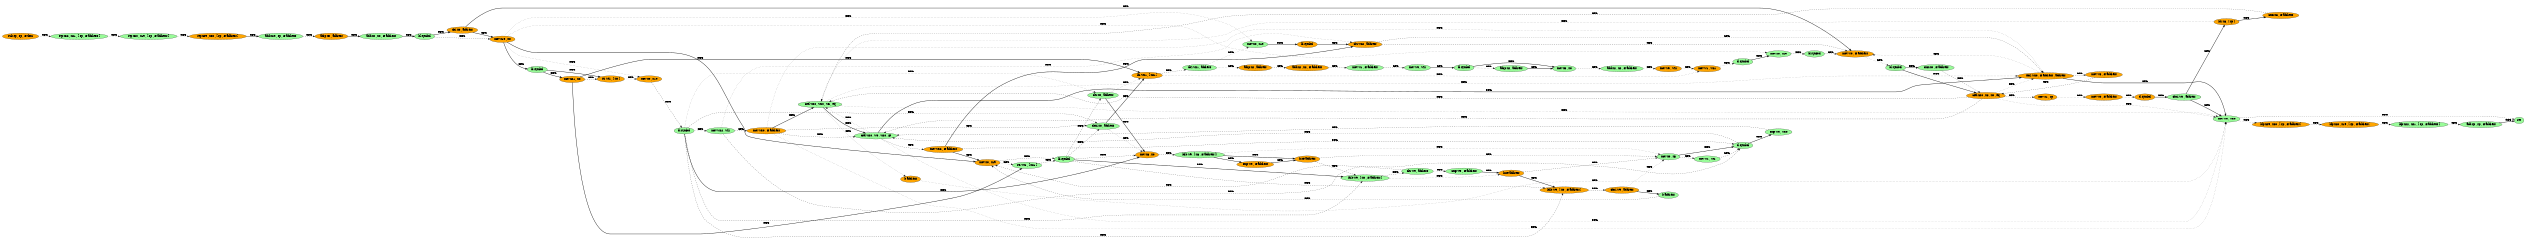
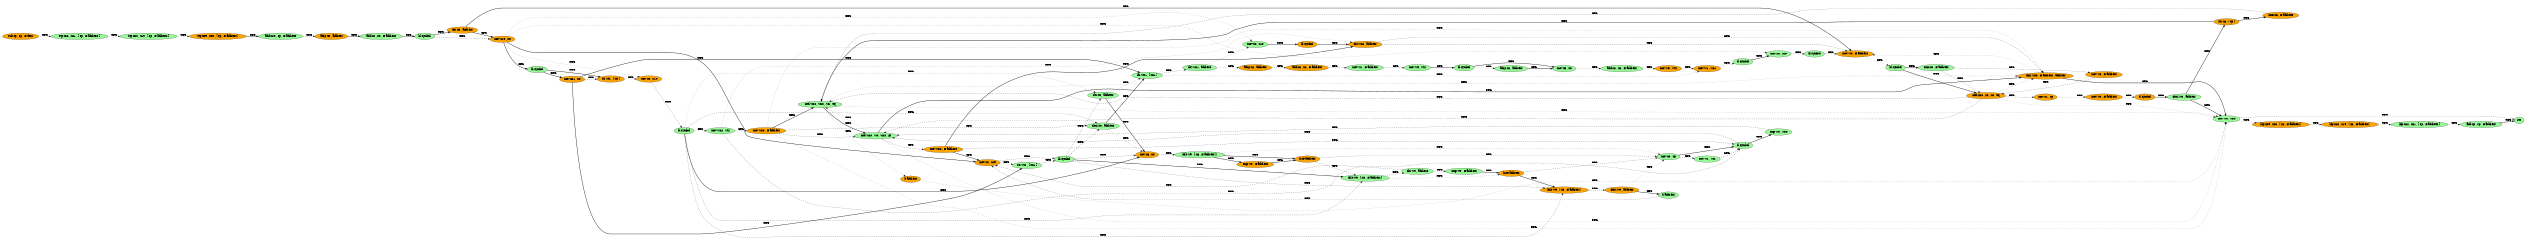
edge "ldr x8 , [ sp ]" -> "csel w20 , w20 , w8 , eq": style dotted -> bold
node "ldr w21 , [ x21 ]": fillcolor orange -> palegreen
edge "tbnz w20 , # address , address" -> "mov w8 , # address": now "cmn x0 , # address" -> "mov w8 , # address"
